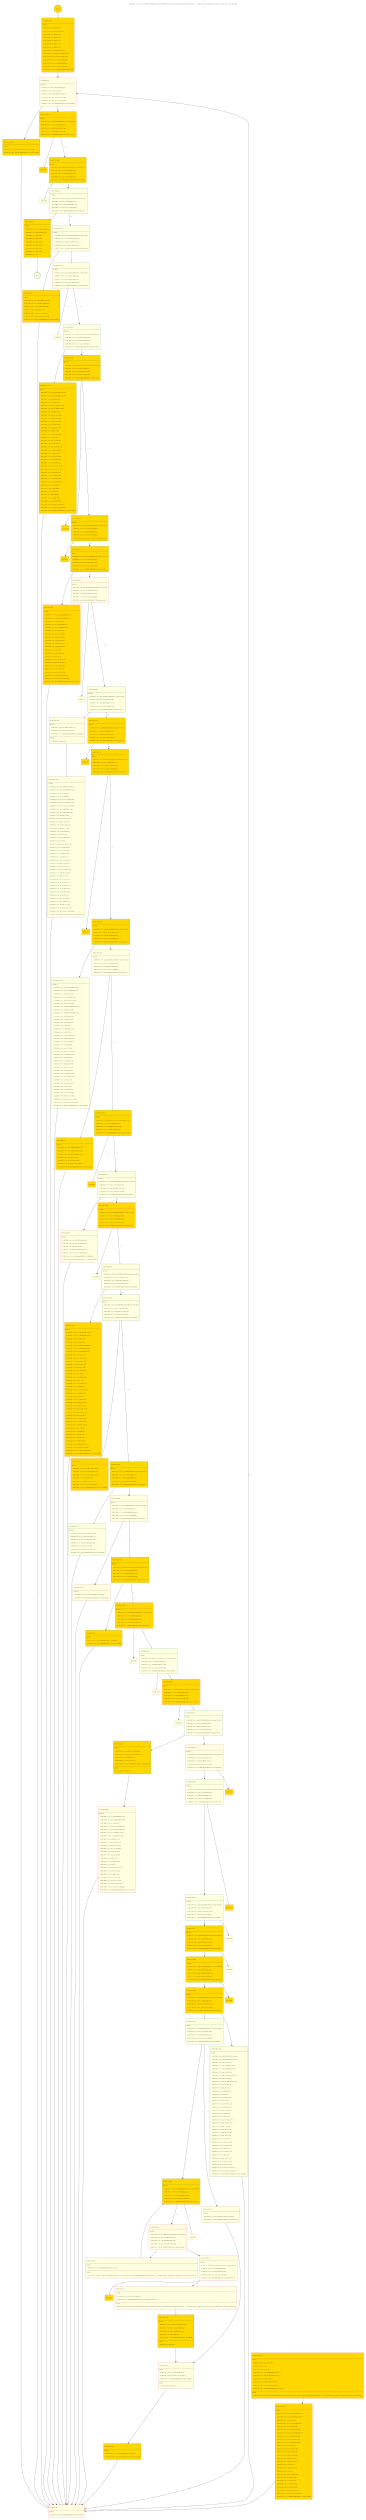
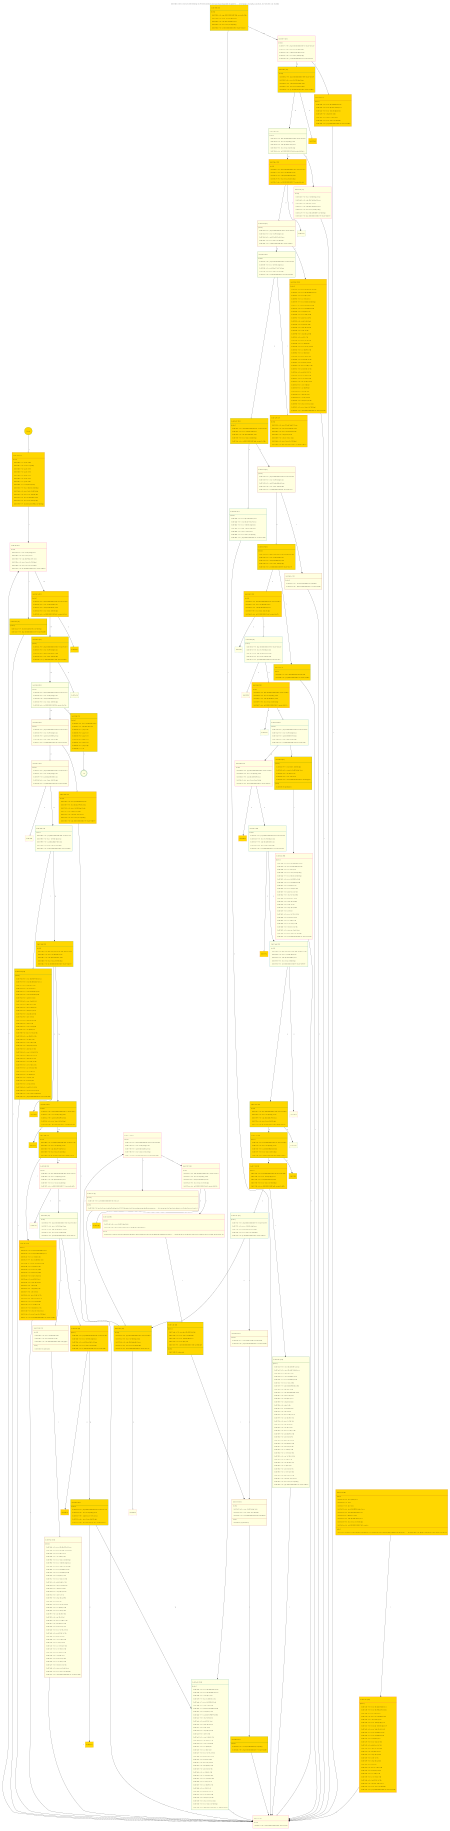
edge "0x40153f [25]" -> "0x401558 [25]": now "0x40153f [25]" -> "0x401a93 [144]"
